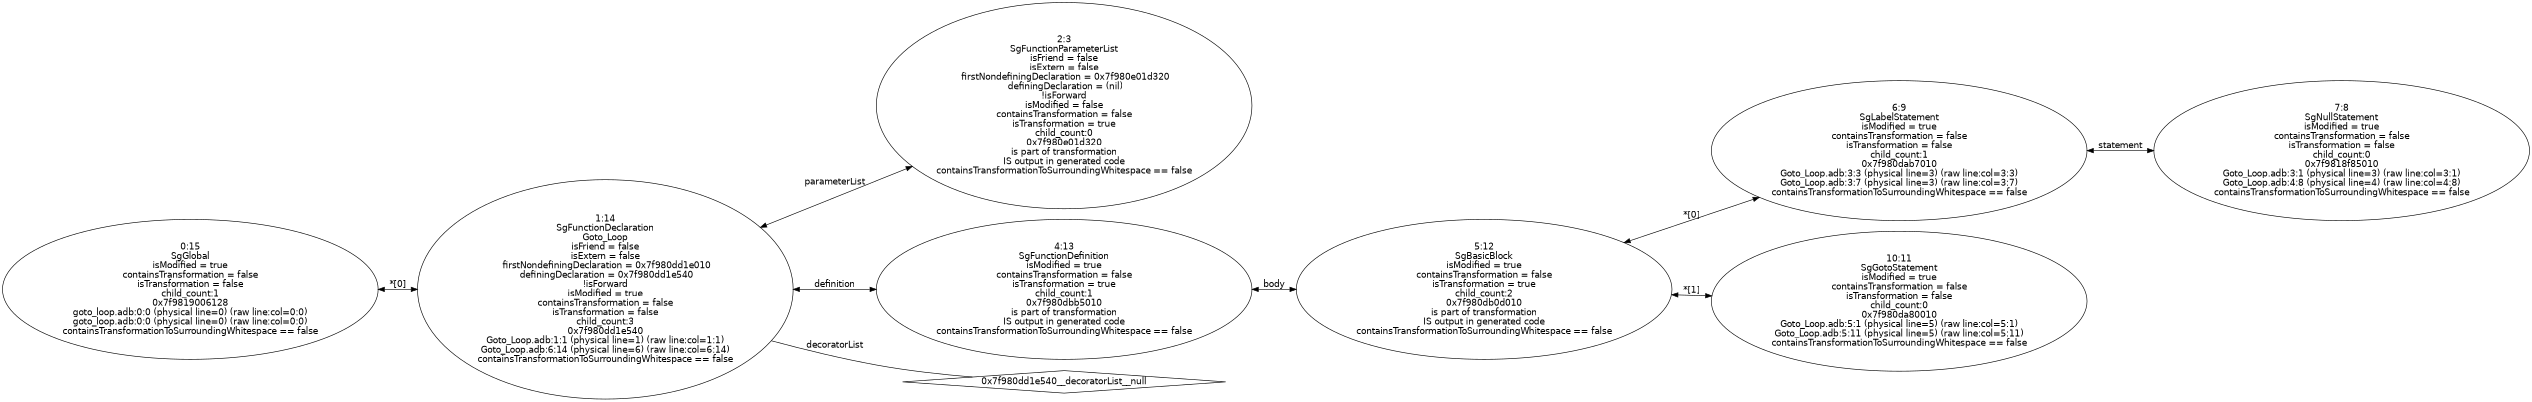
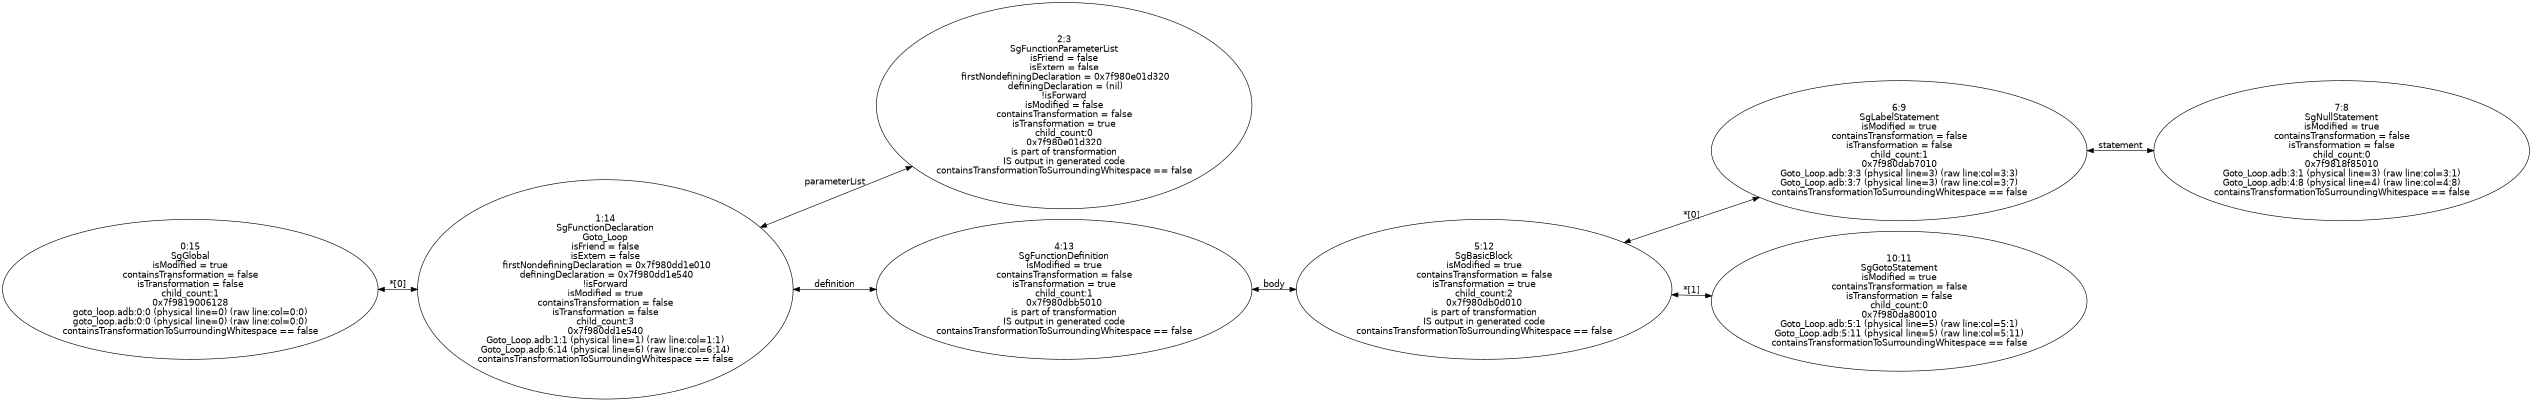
node "0x7f980dd1e540__decoratorList__null": removed
